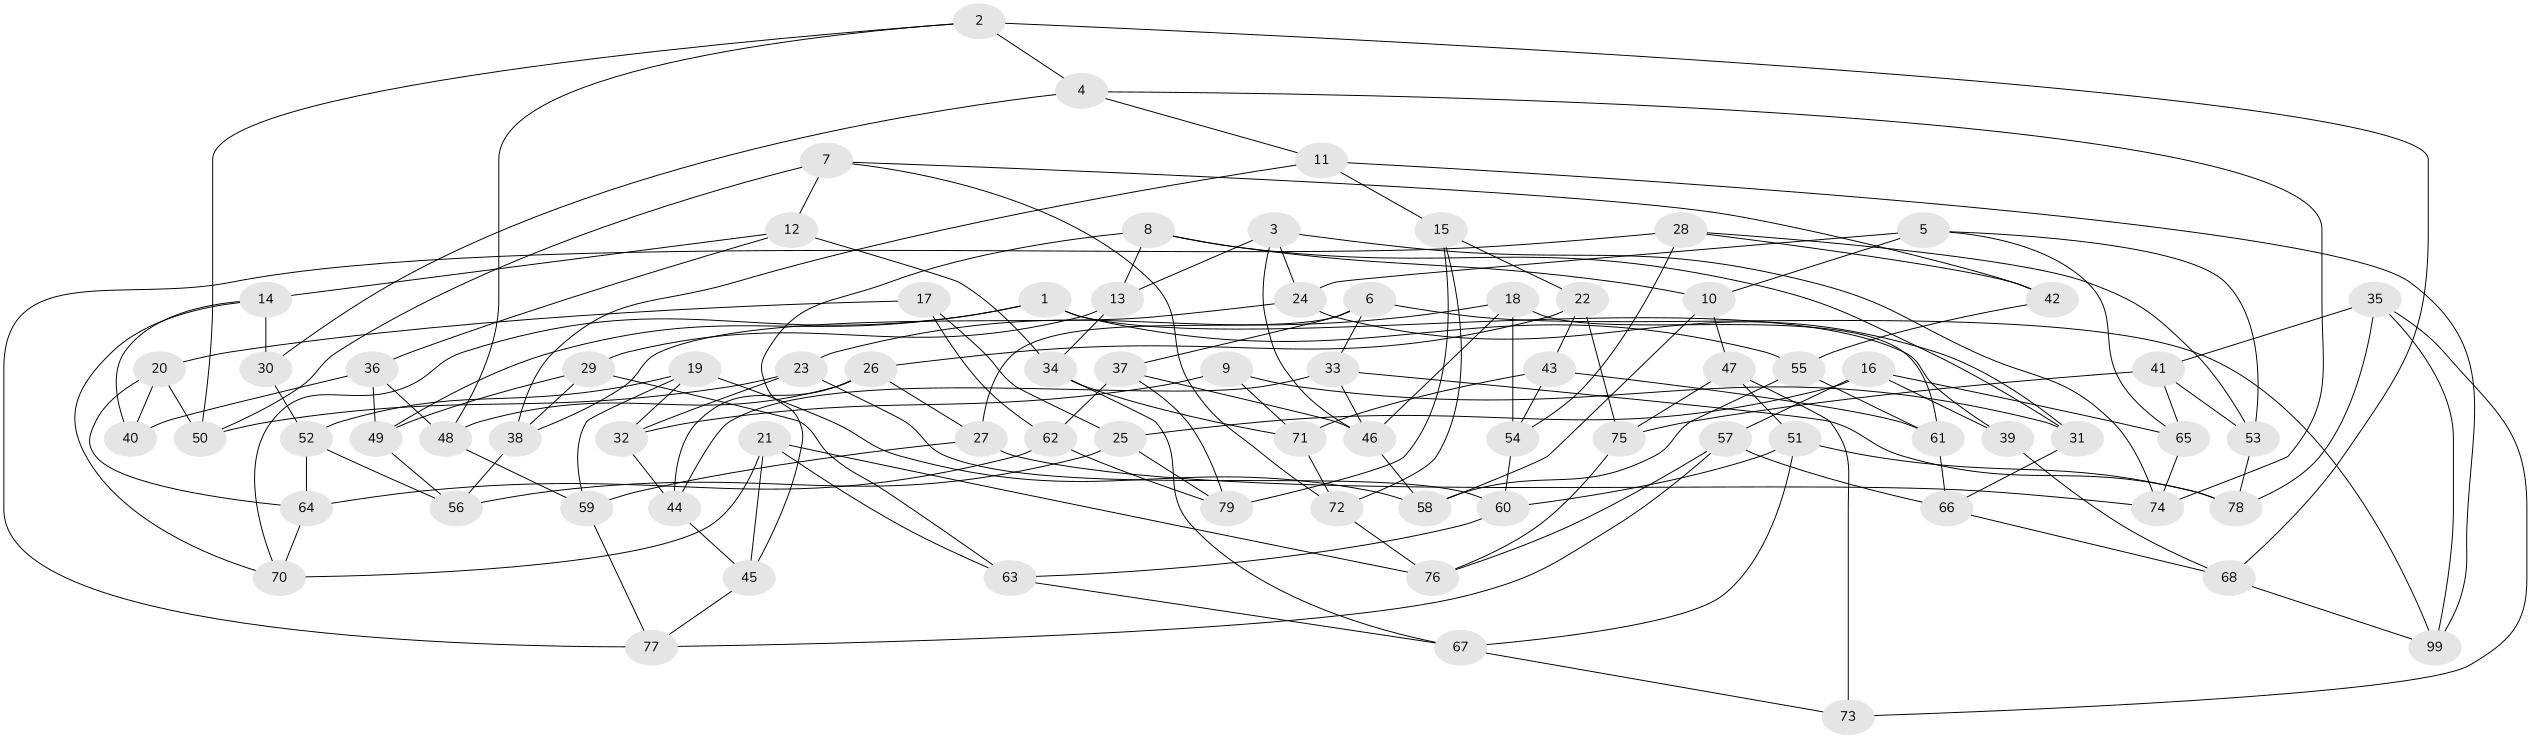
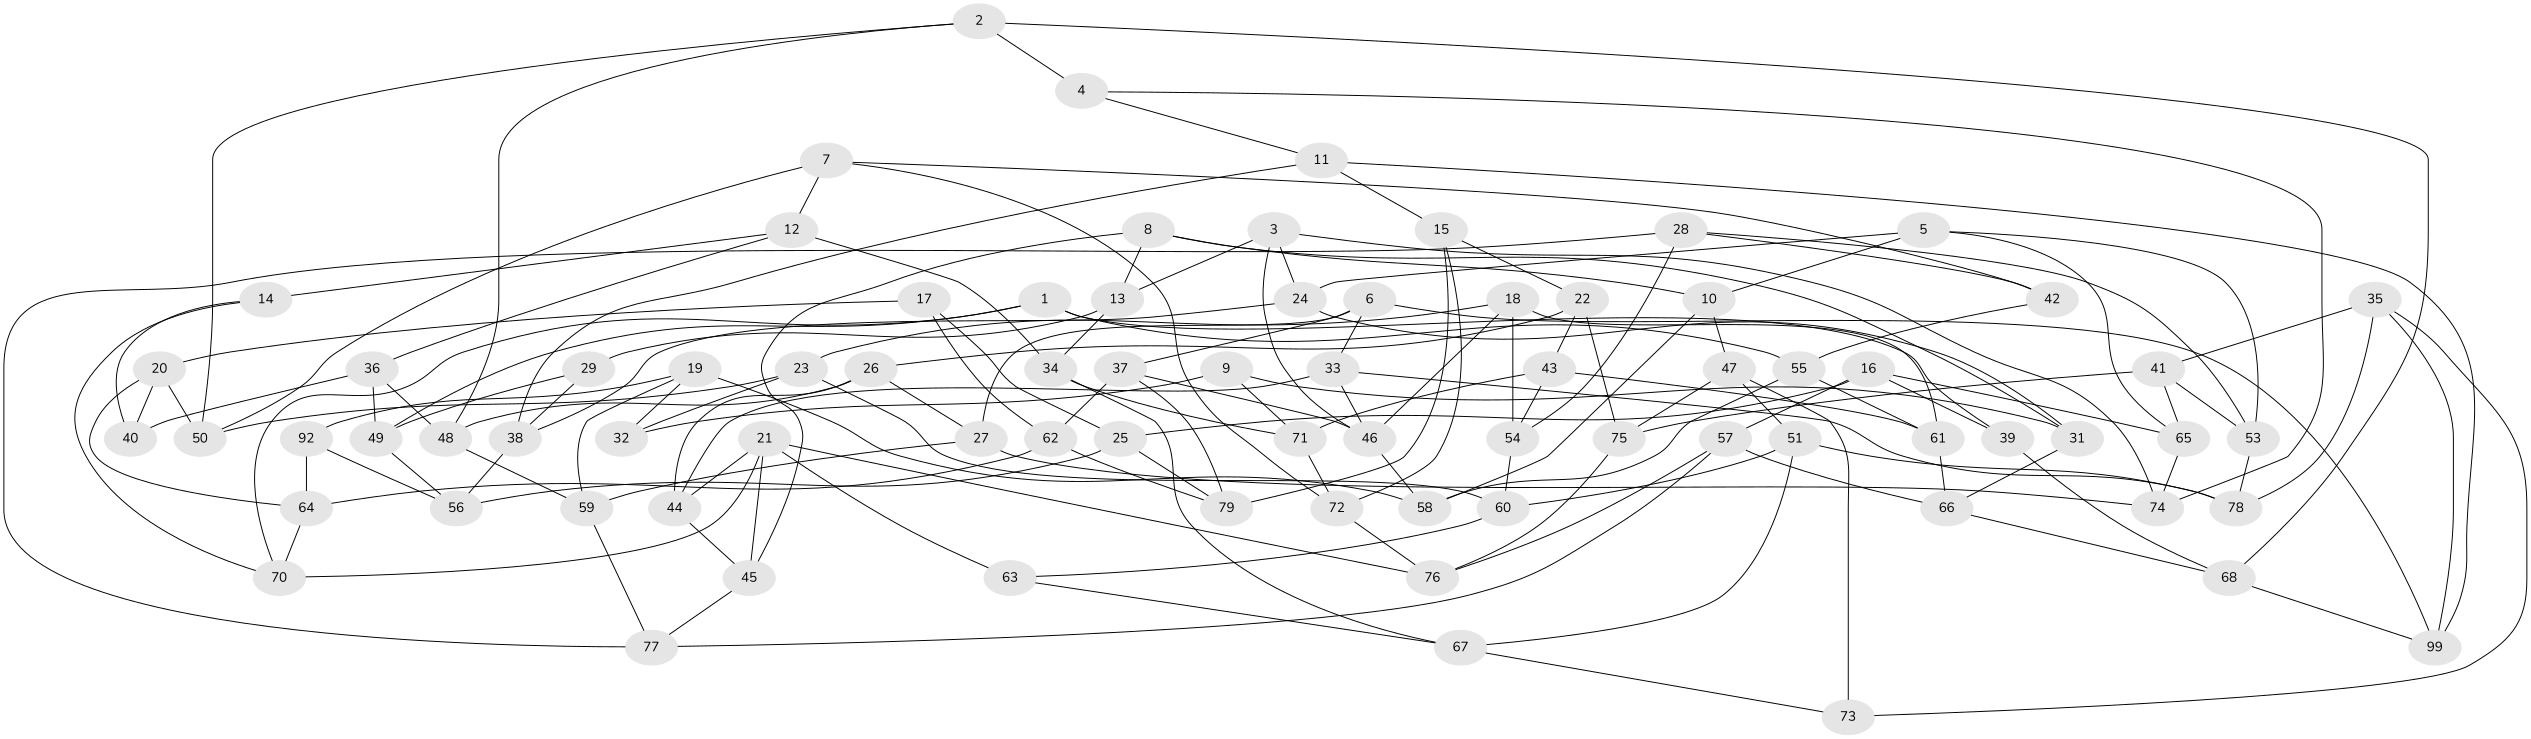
node "30": removed
node "52": label "52" -> "92"
edge "29" -- "63": removed
edge "32" -- "44": now "21" -- "44"
